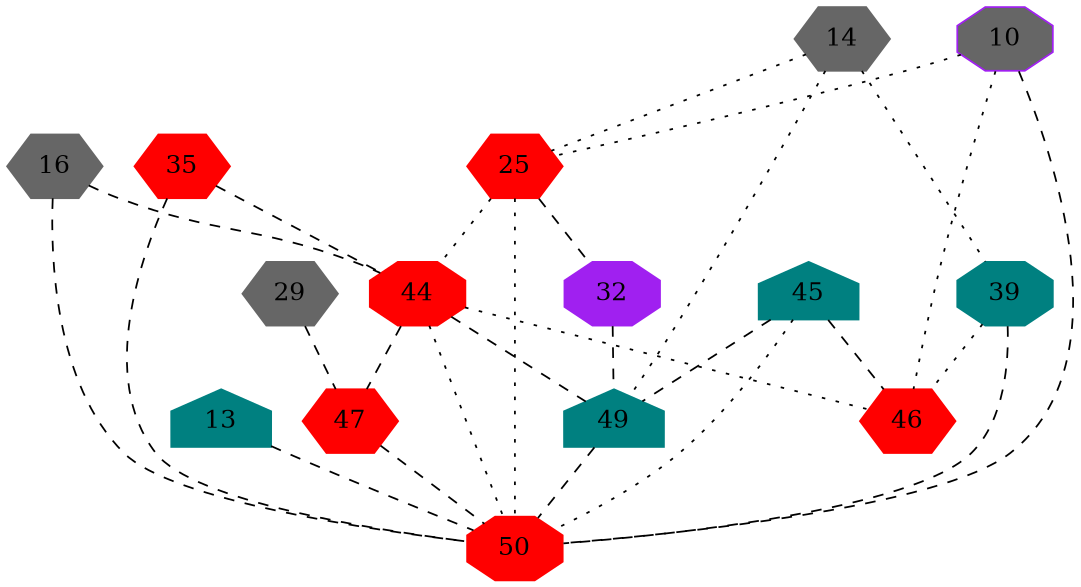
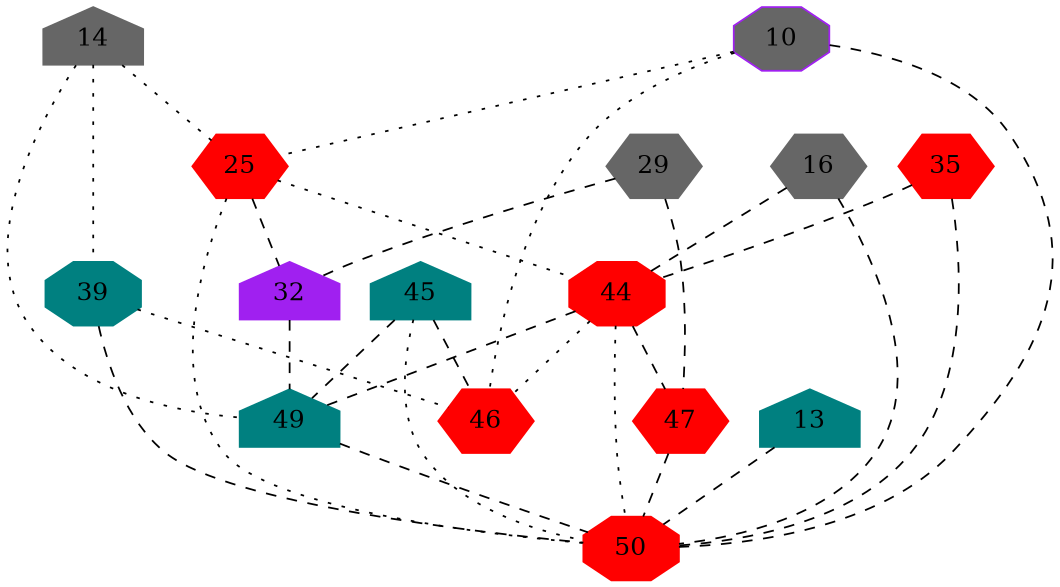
node "14": shape hexagon -> house
edge "29" -- "32": added
node "32": shape octagon -> house
